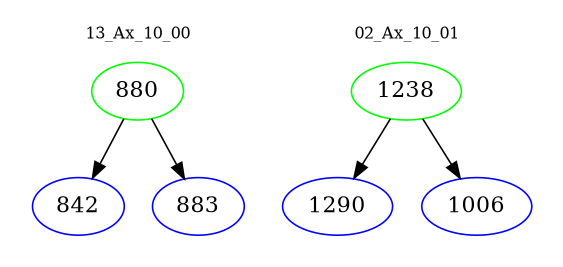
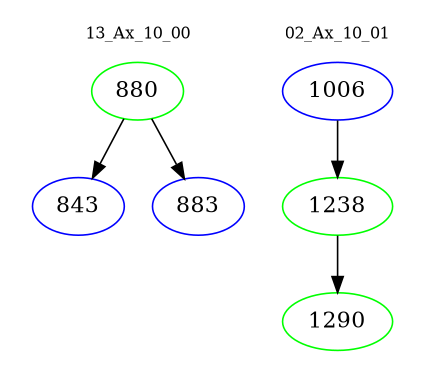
edge "1238" -> "1006": reversed
node "842": label "842" -> "843"
node "1290": color blue -> green
